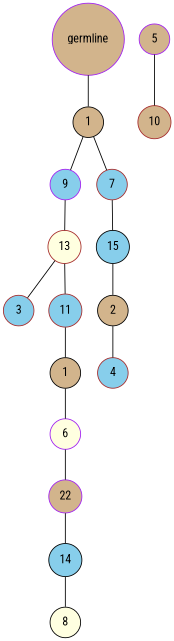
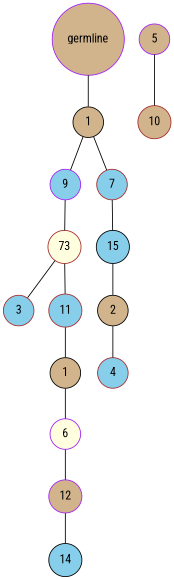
node "13": label "13" -> "73"
node "22": label "22" -> "12"
node "8": removed
